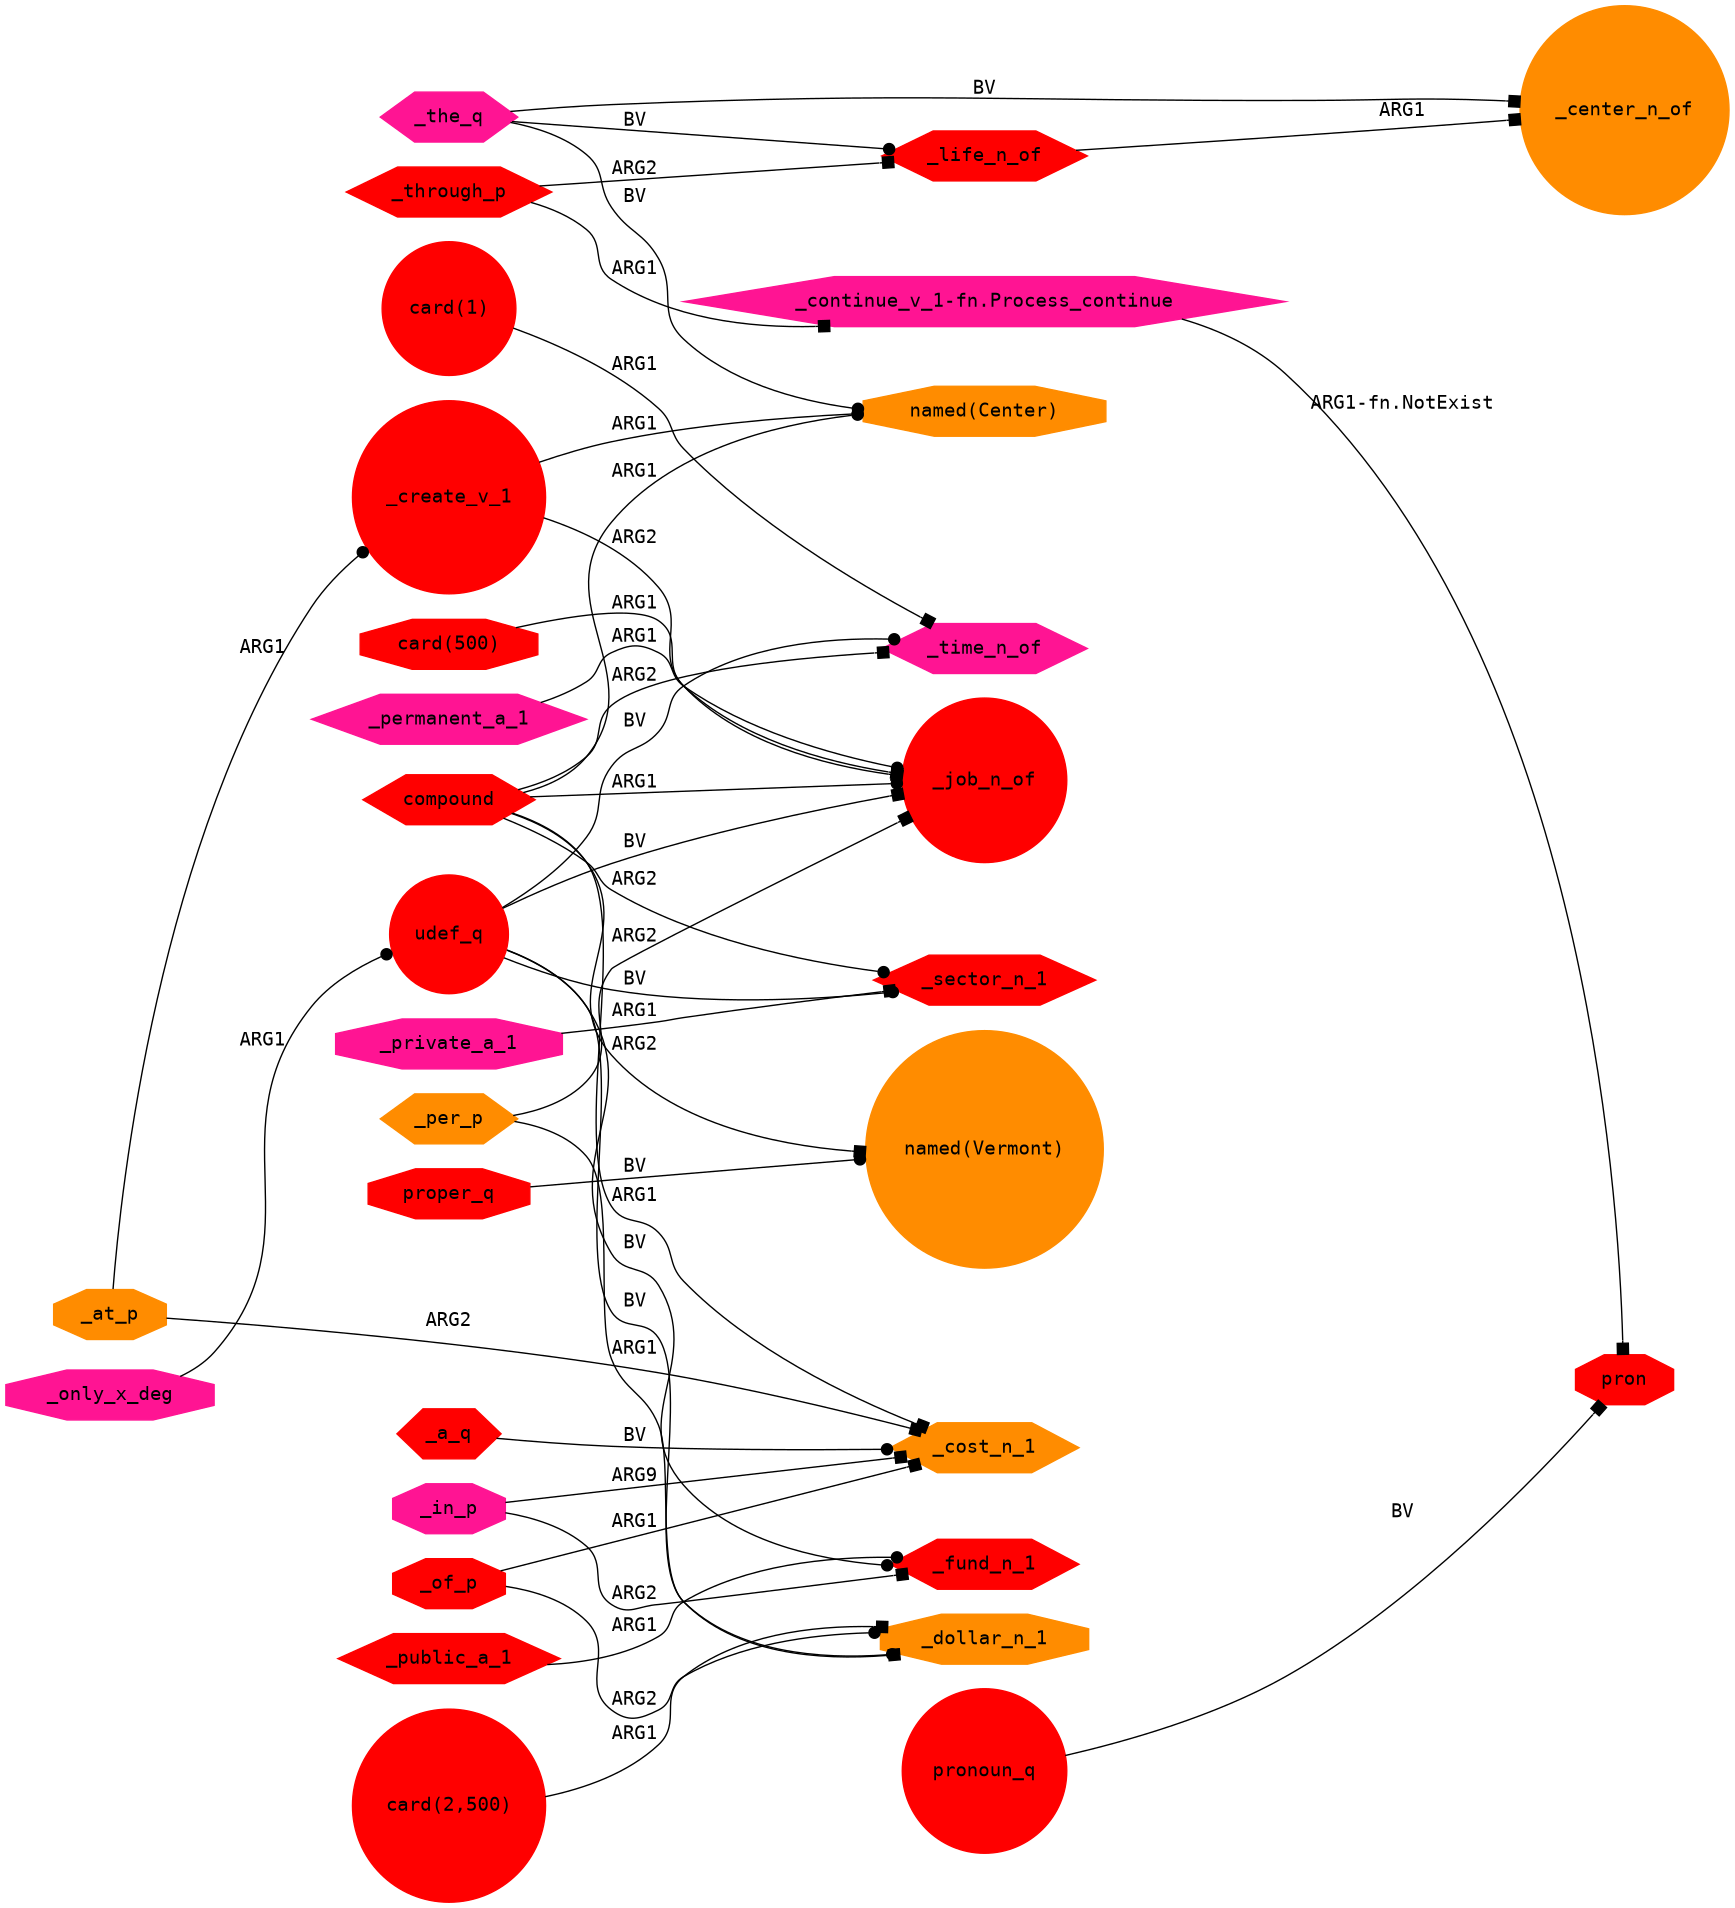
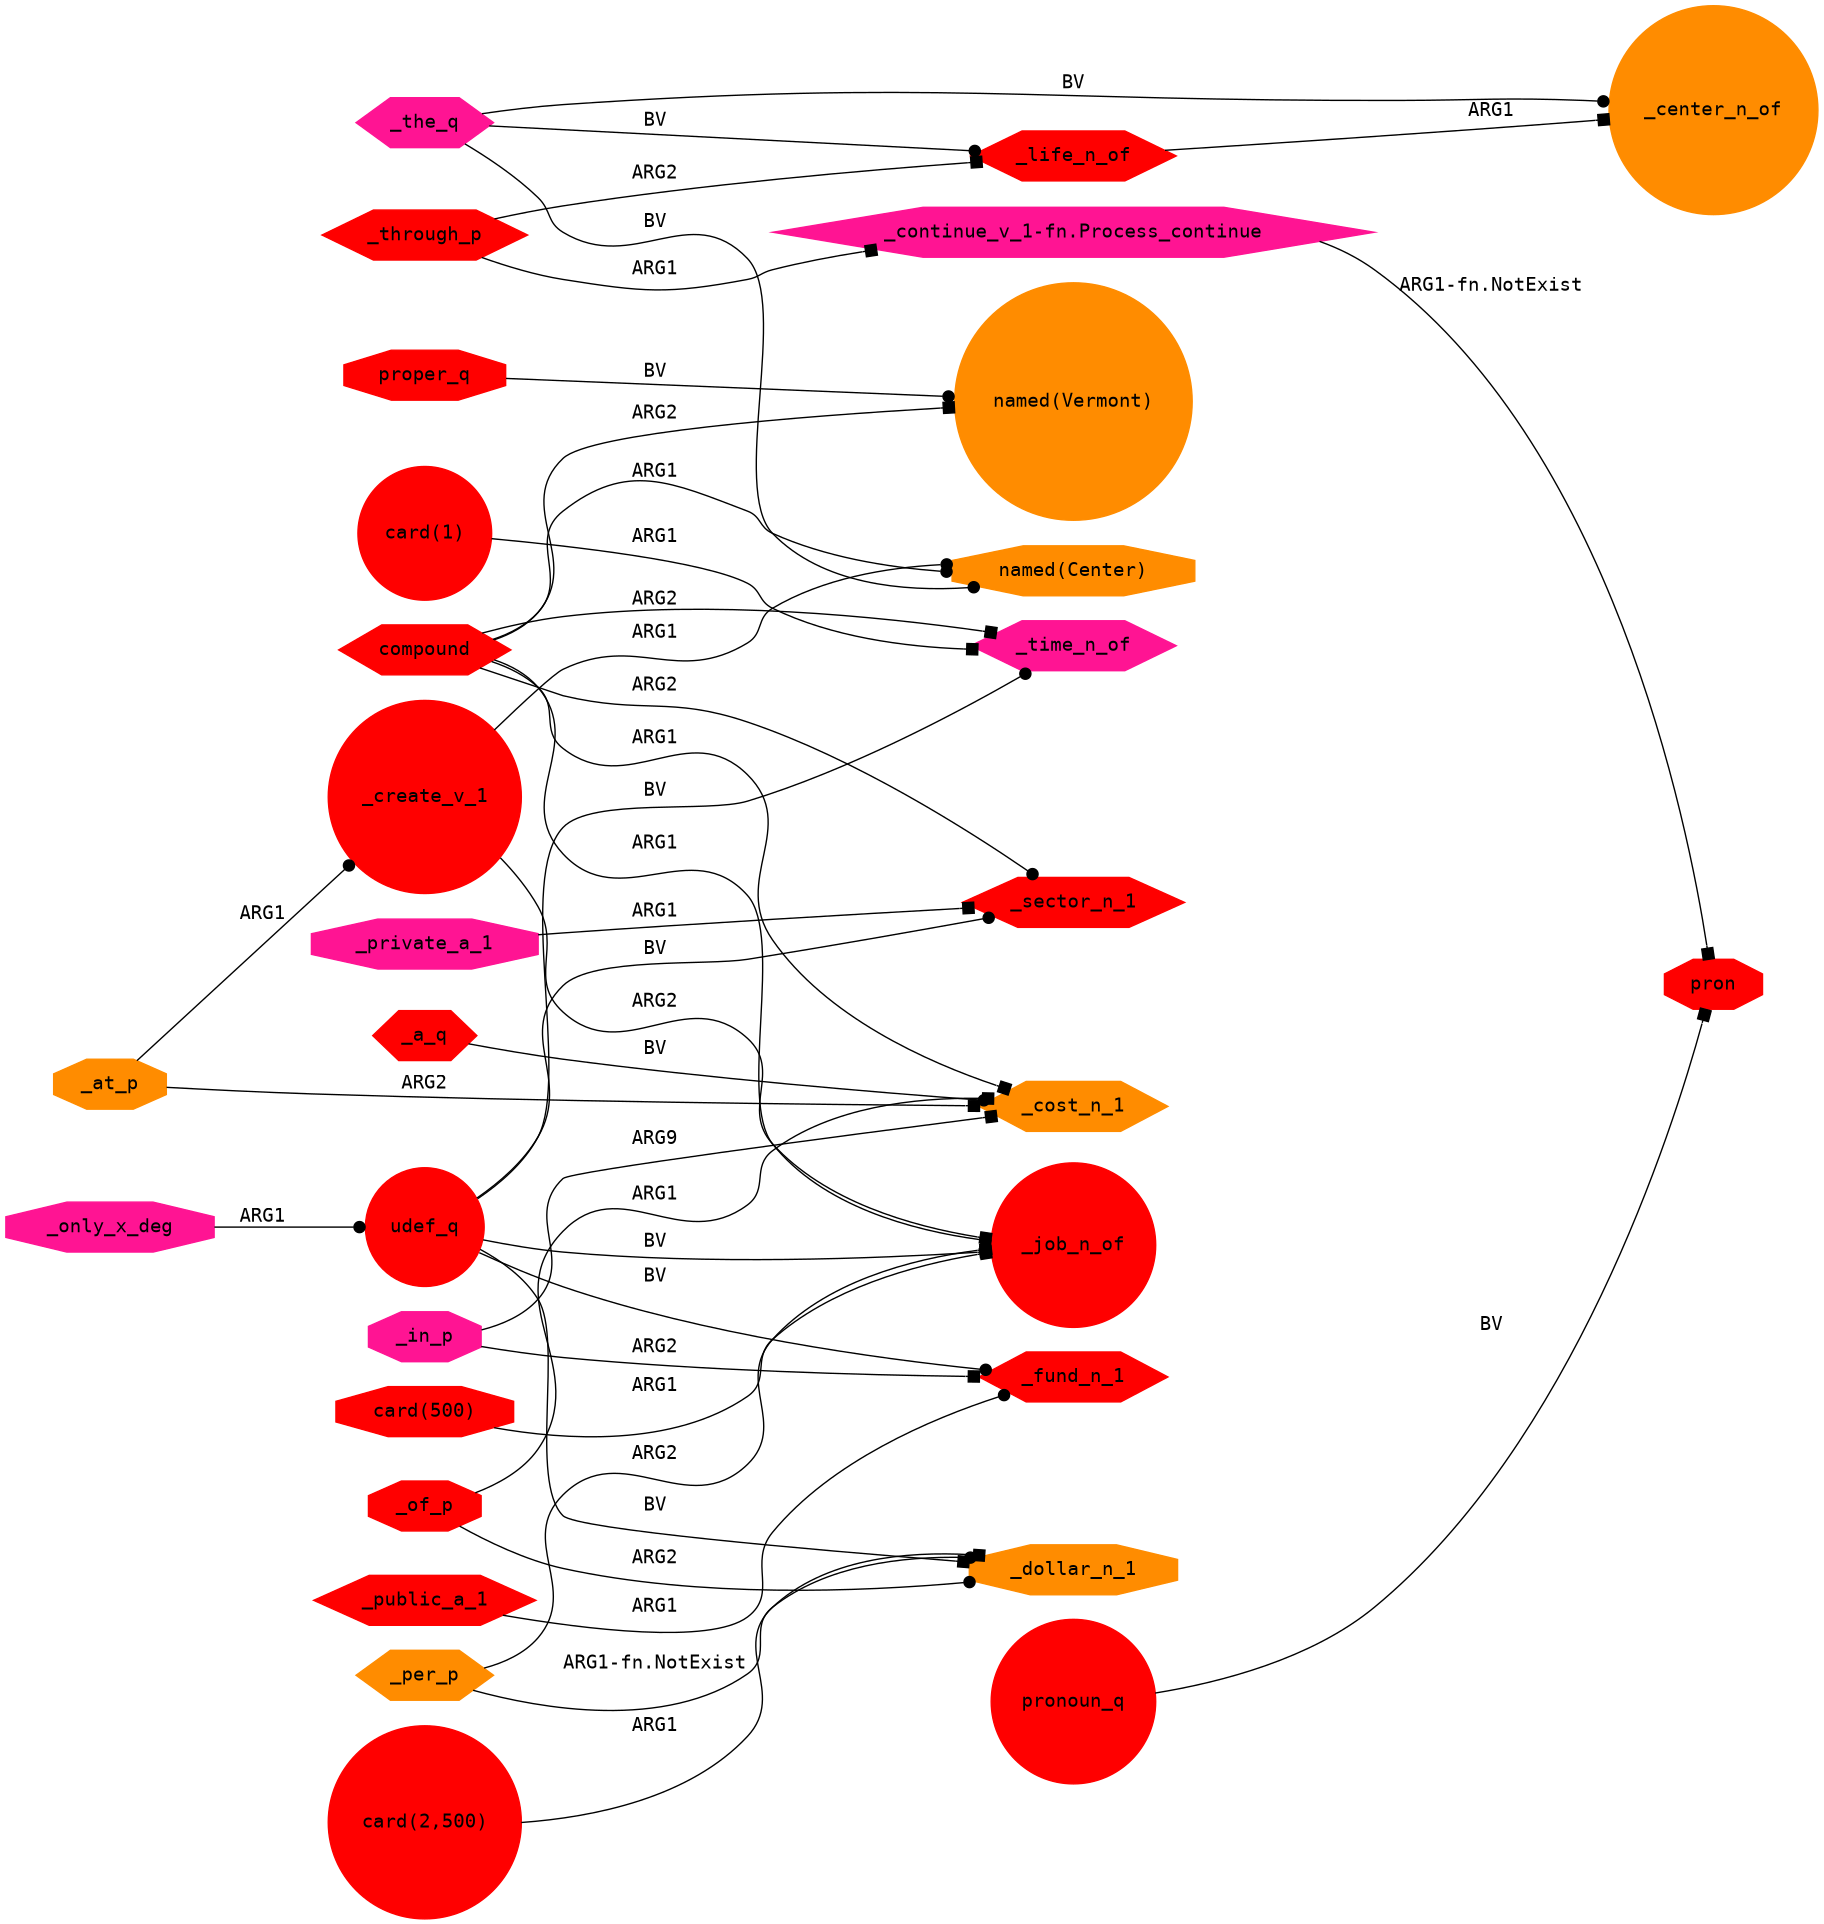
edge "_the_q" -> "_center_n_of": arrowhead box -> dot
node "_permanent_a_1": removed
edge "_per_p" -> "_dollar_n_1": label "ARG1" -> "ARG1-fn.NotExist"
